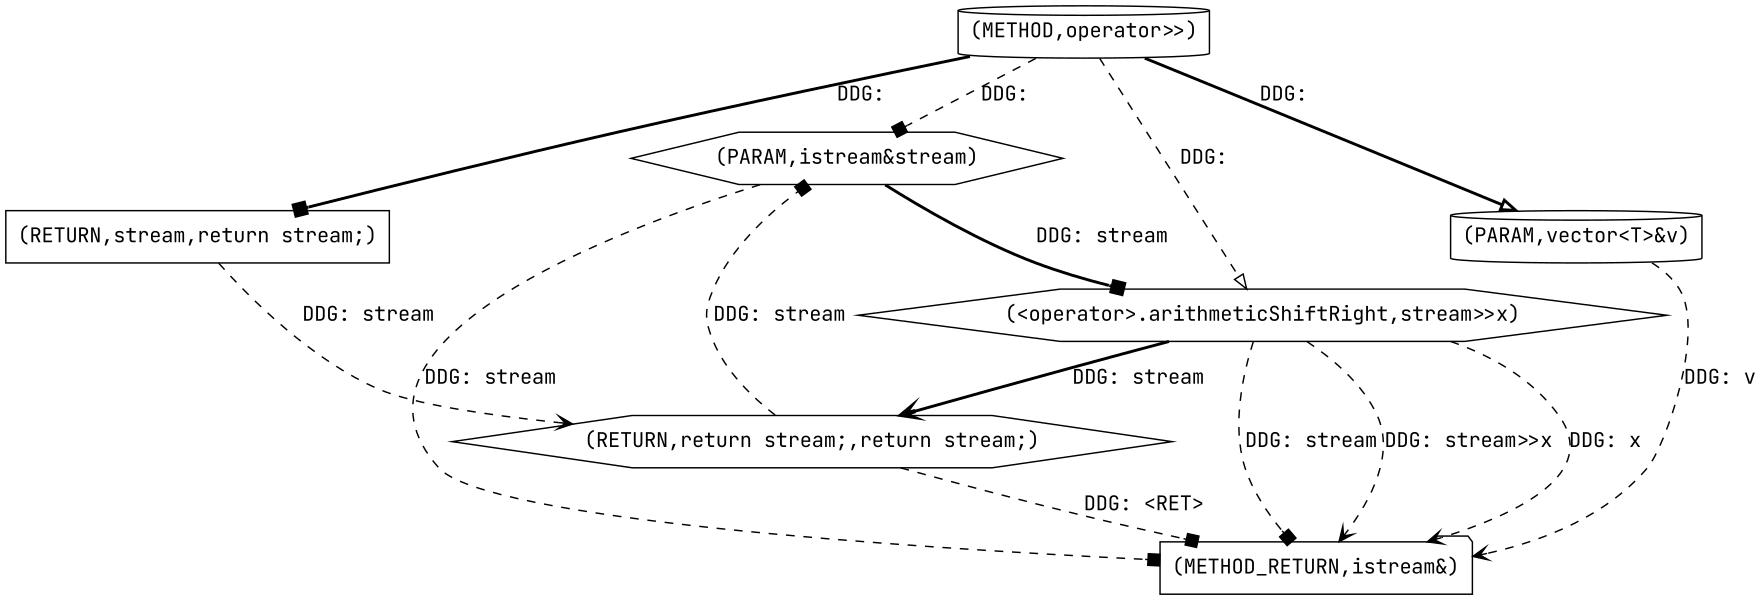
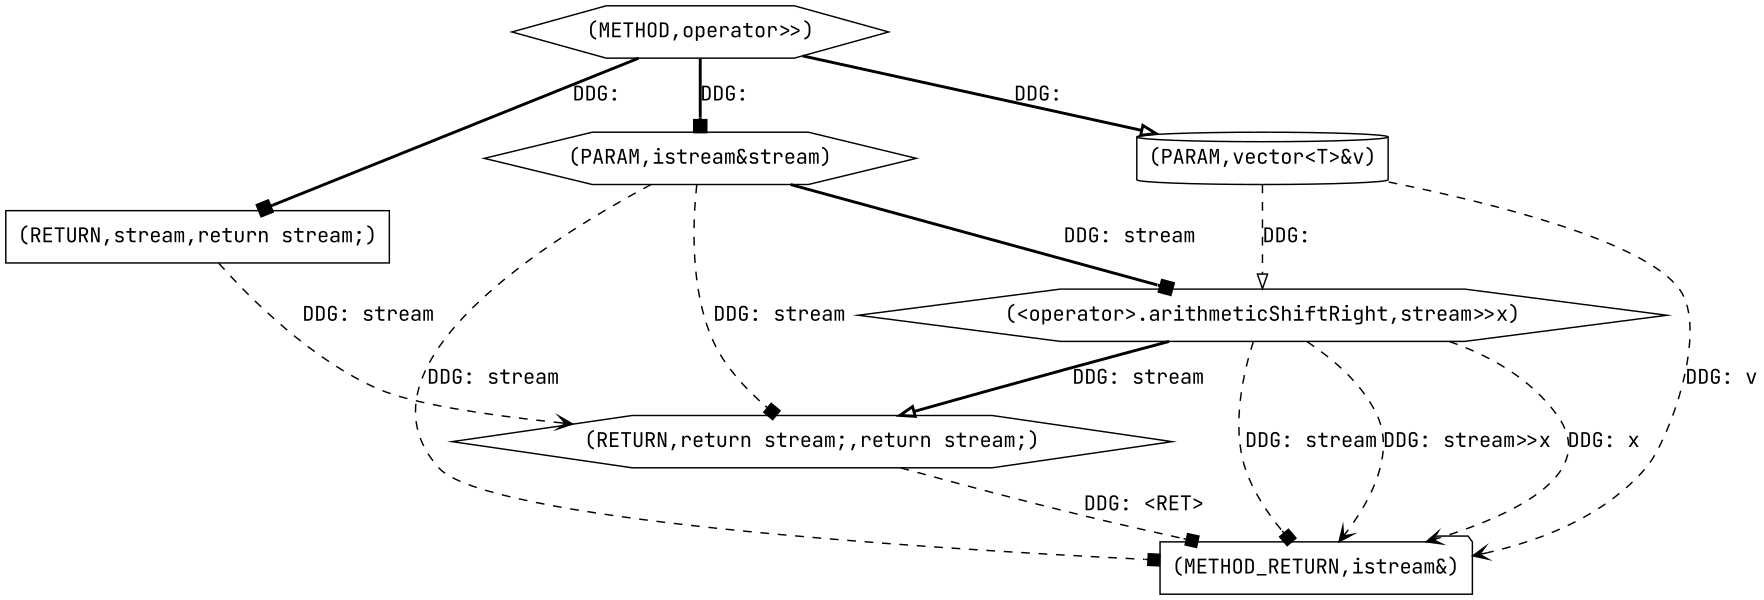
node "(METHOD,operator>>)": shape cylinder -> hexagon
edge "(METHOD,operator>>)" -> "(PARAM,istream&stream)": style dashed -> bold
edge "(METHOD,operator>>)" -> "(<operator>.arithmeticShiftRight,stream>>x)": now "(PARAM,vector<T>&v)" -> "(<operator>.arithmeticShiftRight,stream>>x)"
edge "(RETURN,return stream;,return stream;)" -> "(PARAM,istream&stream)": reversed
edge "(<operator>.arithmeticShiftRight,stream>>x)" -> "(RETURN,return stream;,return stream;)": arrowhead vee -> onormal
